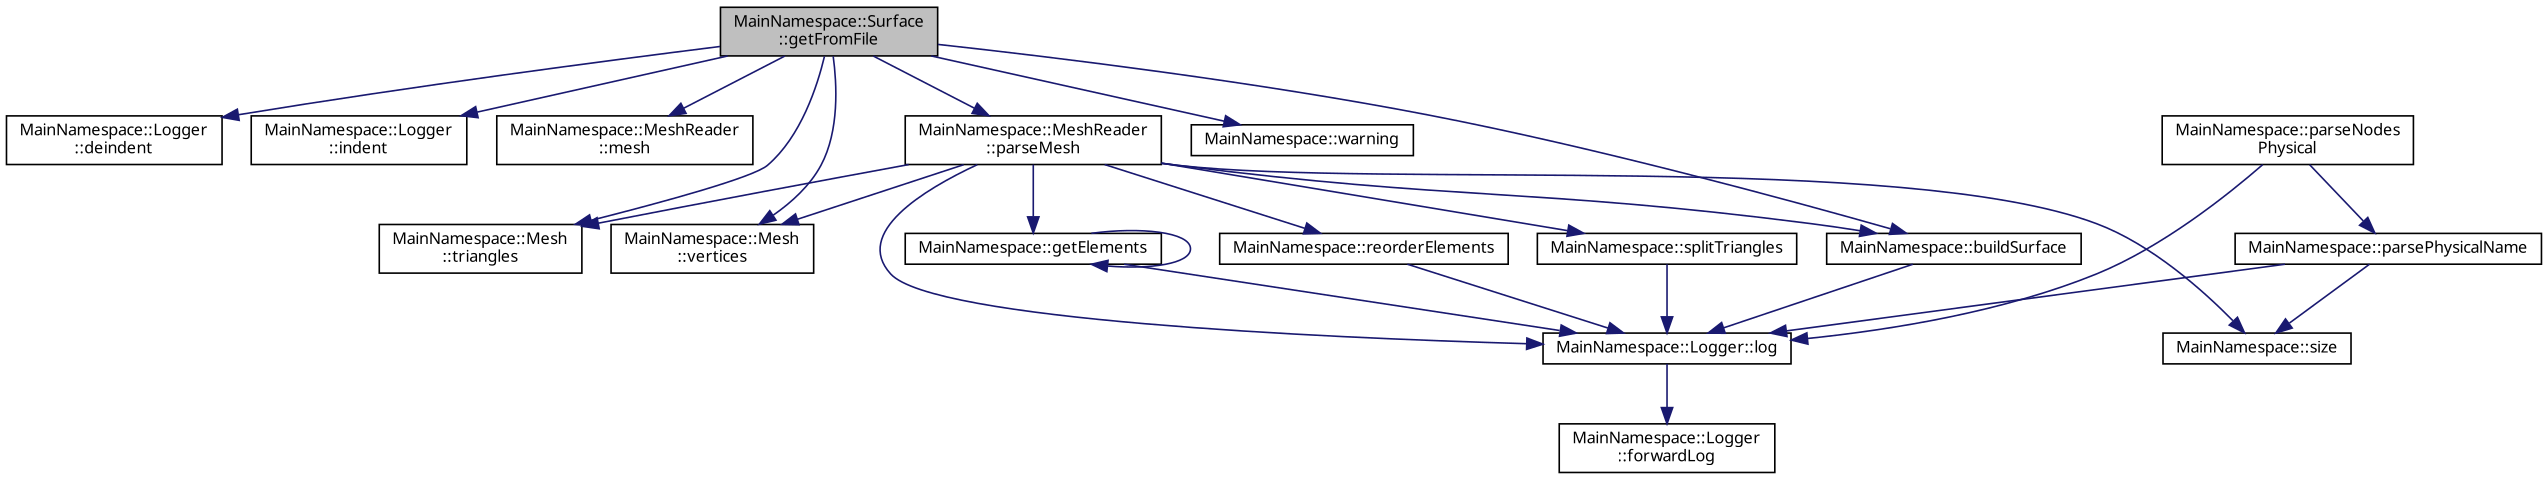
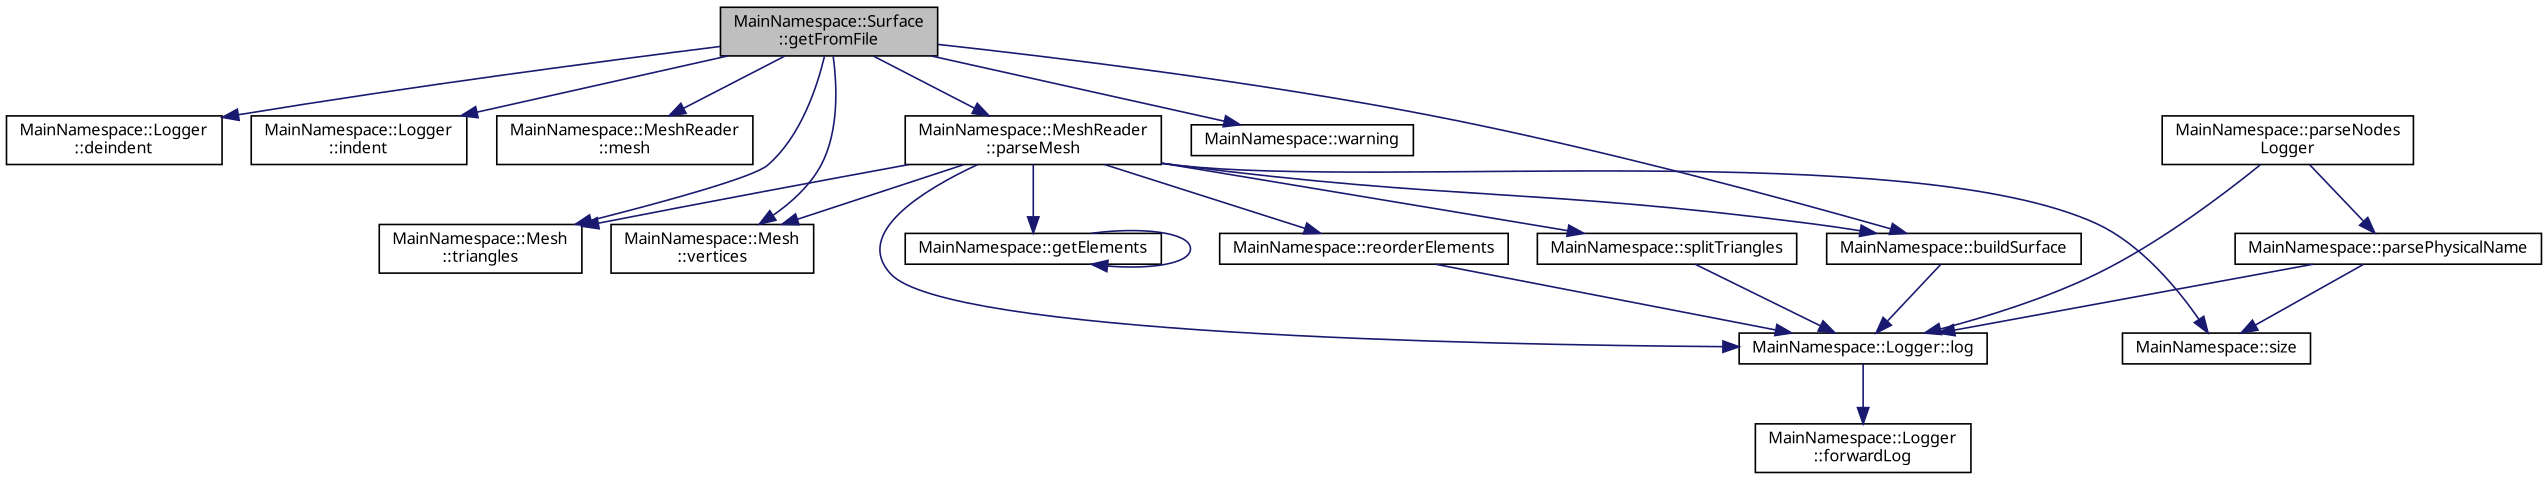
node "MainNamespace::parseNodes Physical": label "MainNamespace::parseNodes Physical" -> "MainNamespace::parseNodes Logger"
edge "MainNamespace::getElements" -> "MainNamespace::Logger::log": removed
